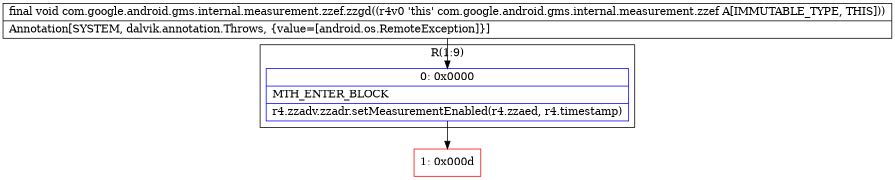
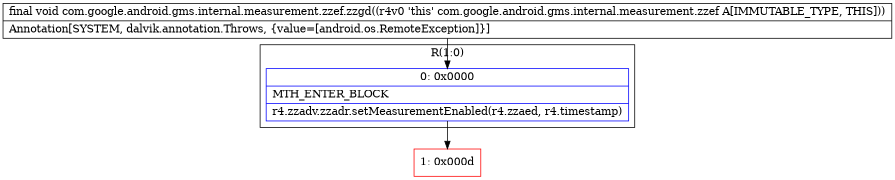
cluster "R(1:9)": label "R(1:9)" -> "R(1:0)"
